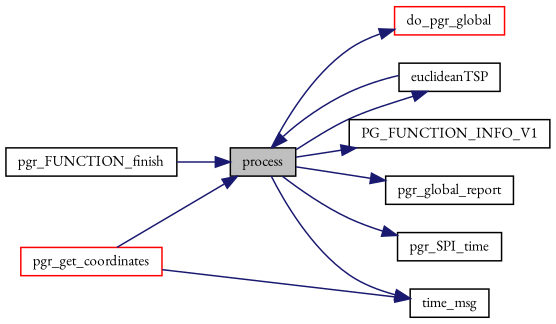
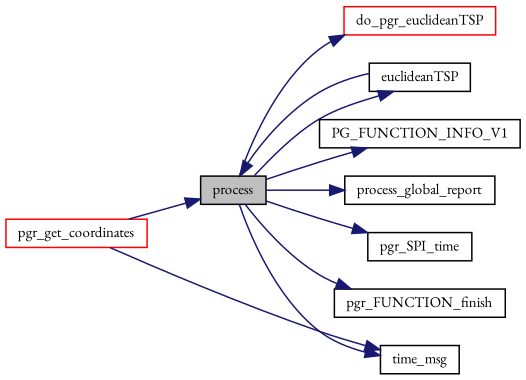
node "do_pgr_global": label "do_pgr_global" -> "do_pgr_euclideanTSP"
edge "pgr_FUNCTION_finish" -> "process": reversed
node "pgr_global_report": label "pgr_global_report" -> "process_global_report"
